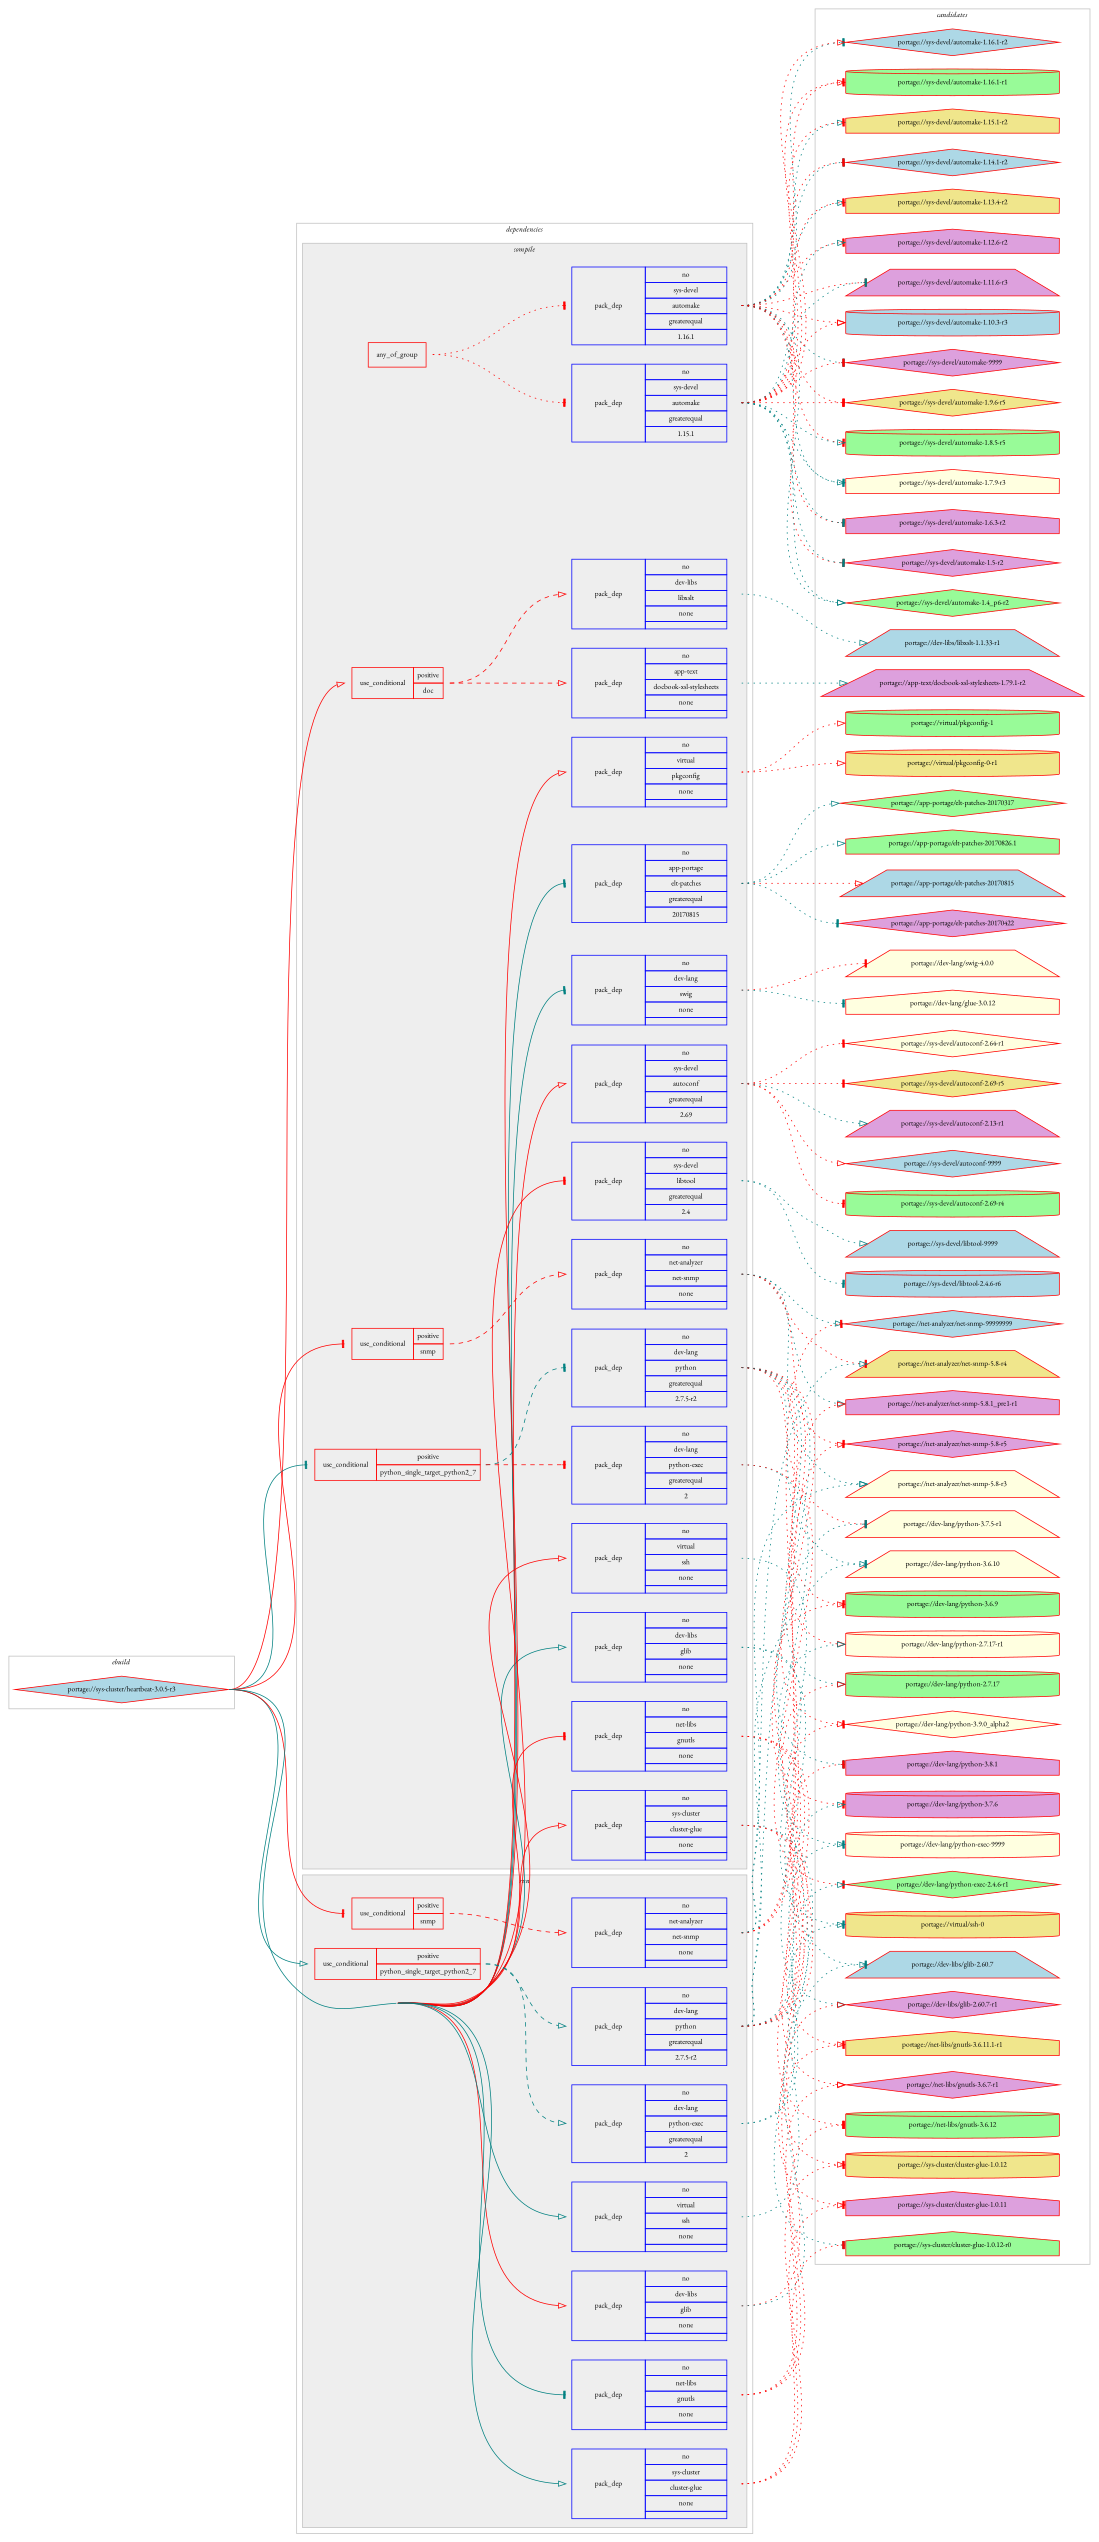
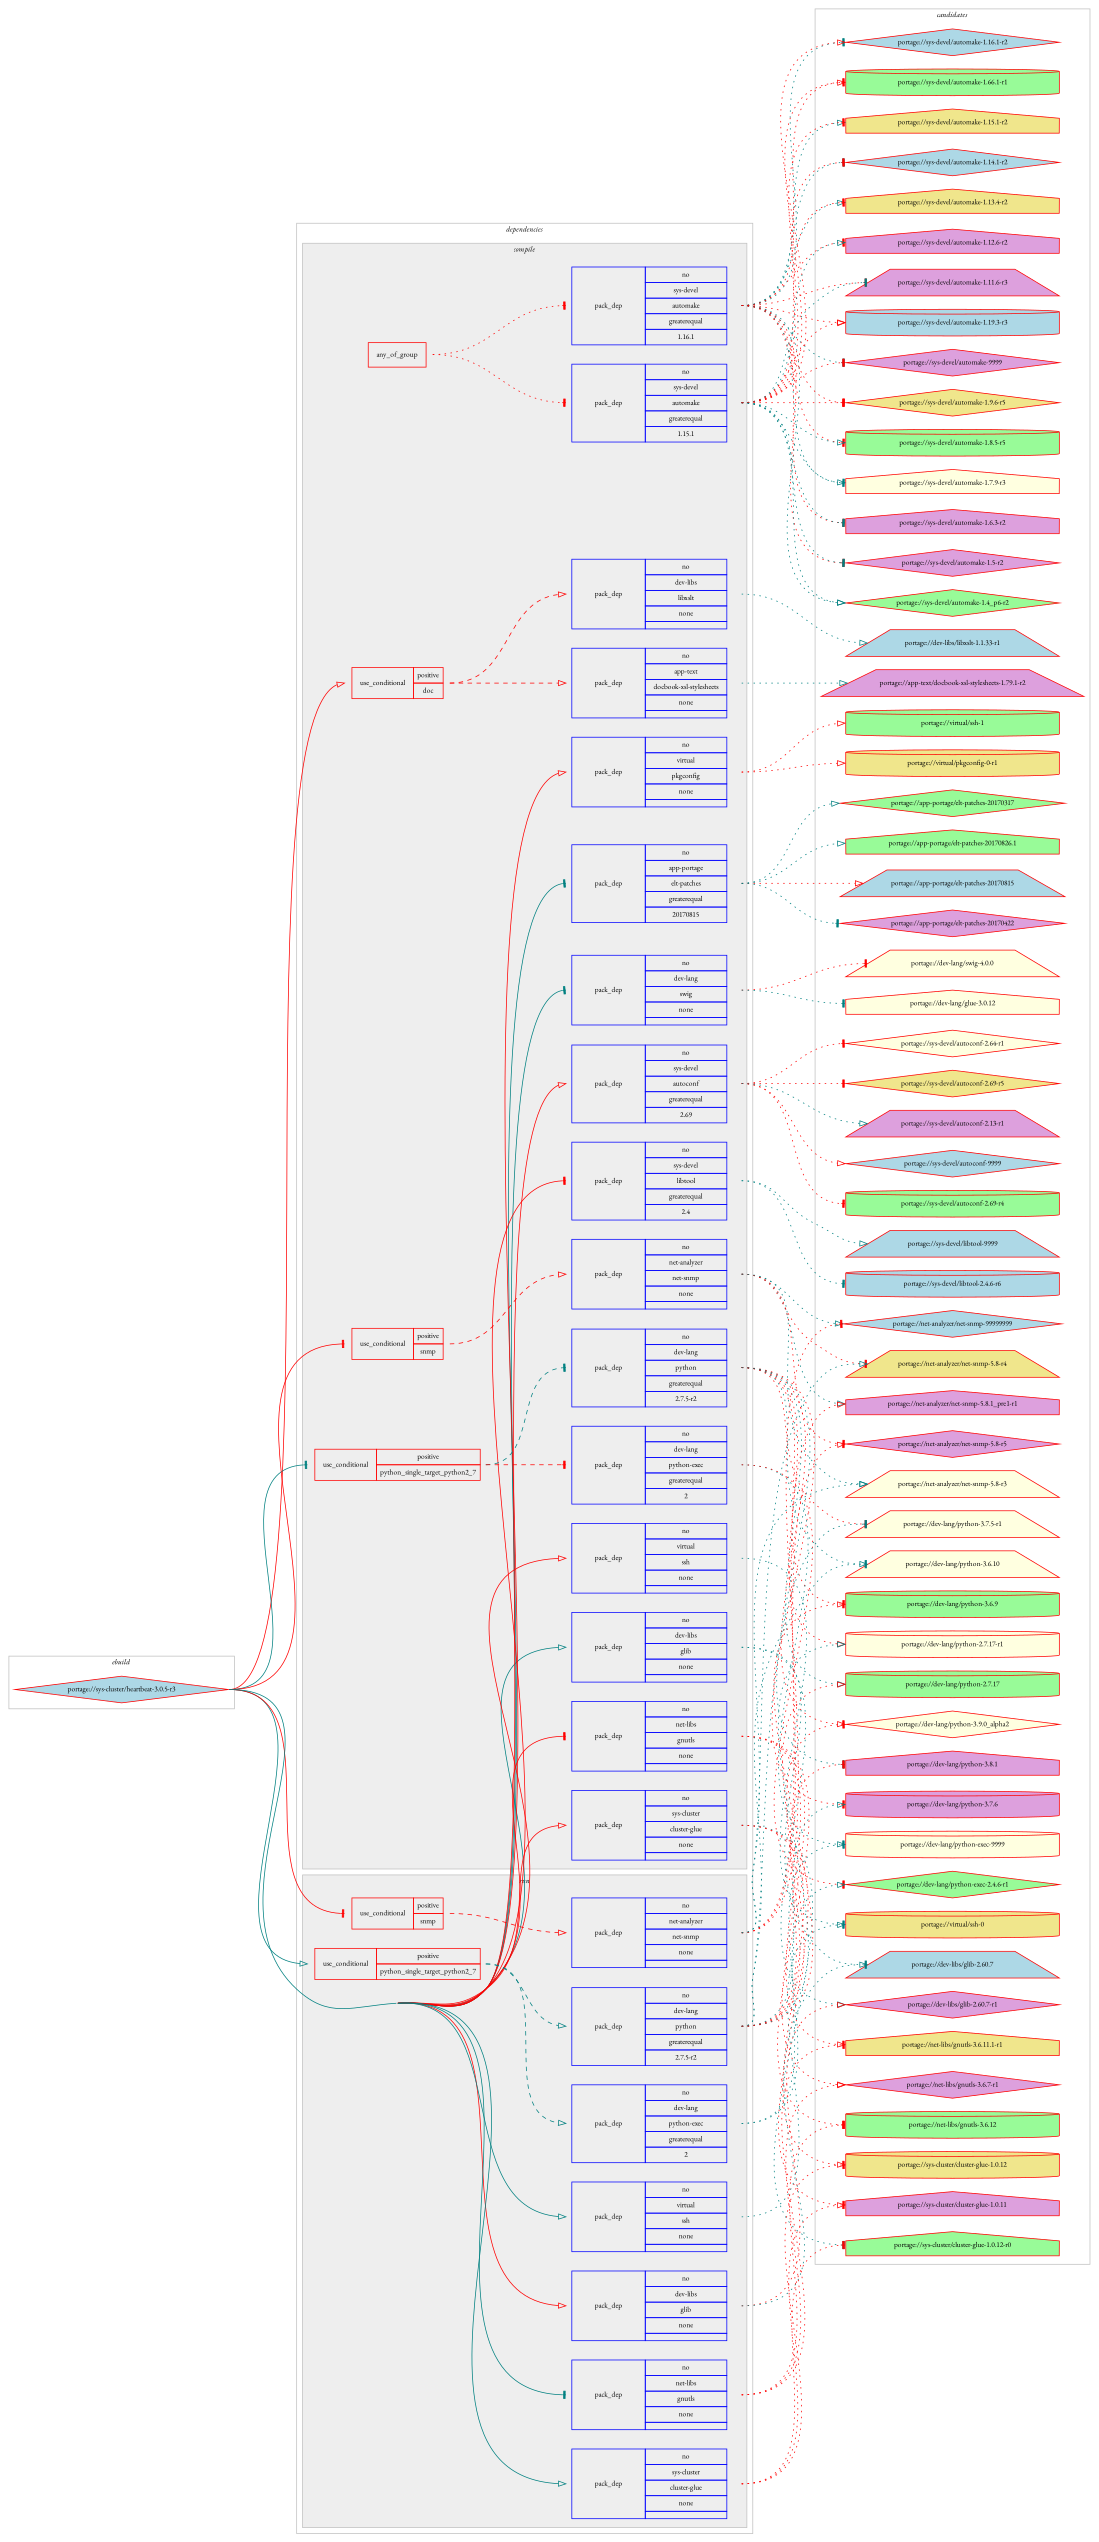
node "portage://sys-devel/automake-1.16.1-r1": label "portage://sys-devel/automake-1.16.1-r1" -> "portage://sys-devel/automake-1.66.1-r1"
node "portage://sys-devel/automake-1.10.3-r3": label "portage://sys-devel/automake-1.10.3-r3" -> "portage://sys-devel/automake-1.19.3-r3"
node "portage://virtual/pkgconfig-1": label "portage://virtual/pkgconfig-1" -> "portage://virtual/ssh-1"
